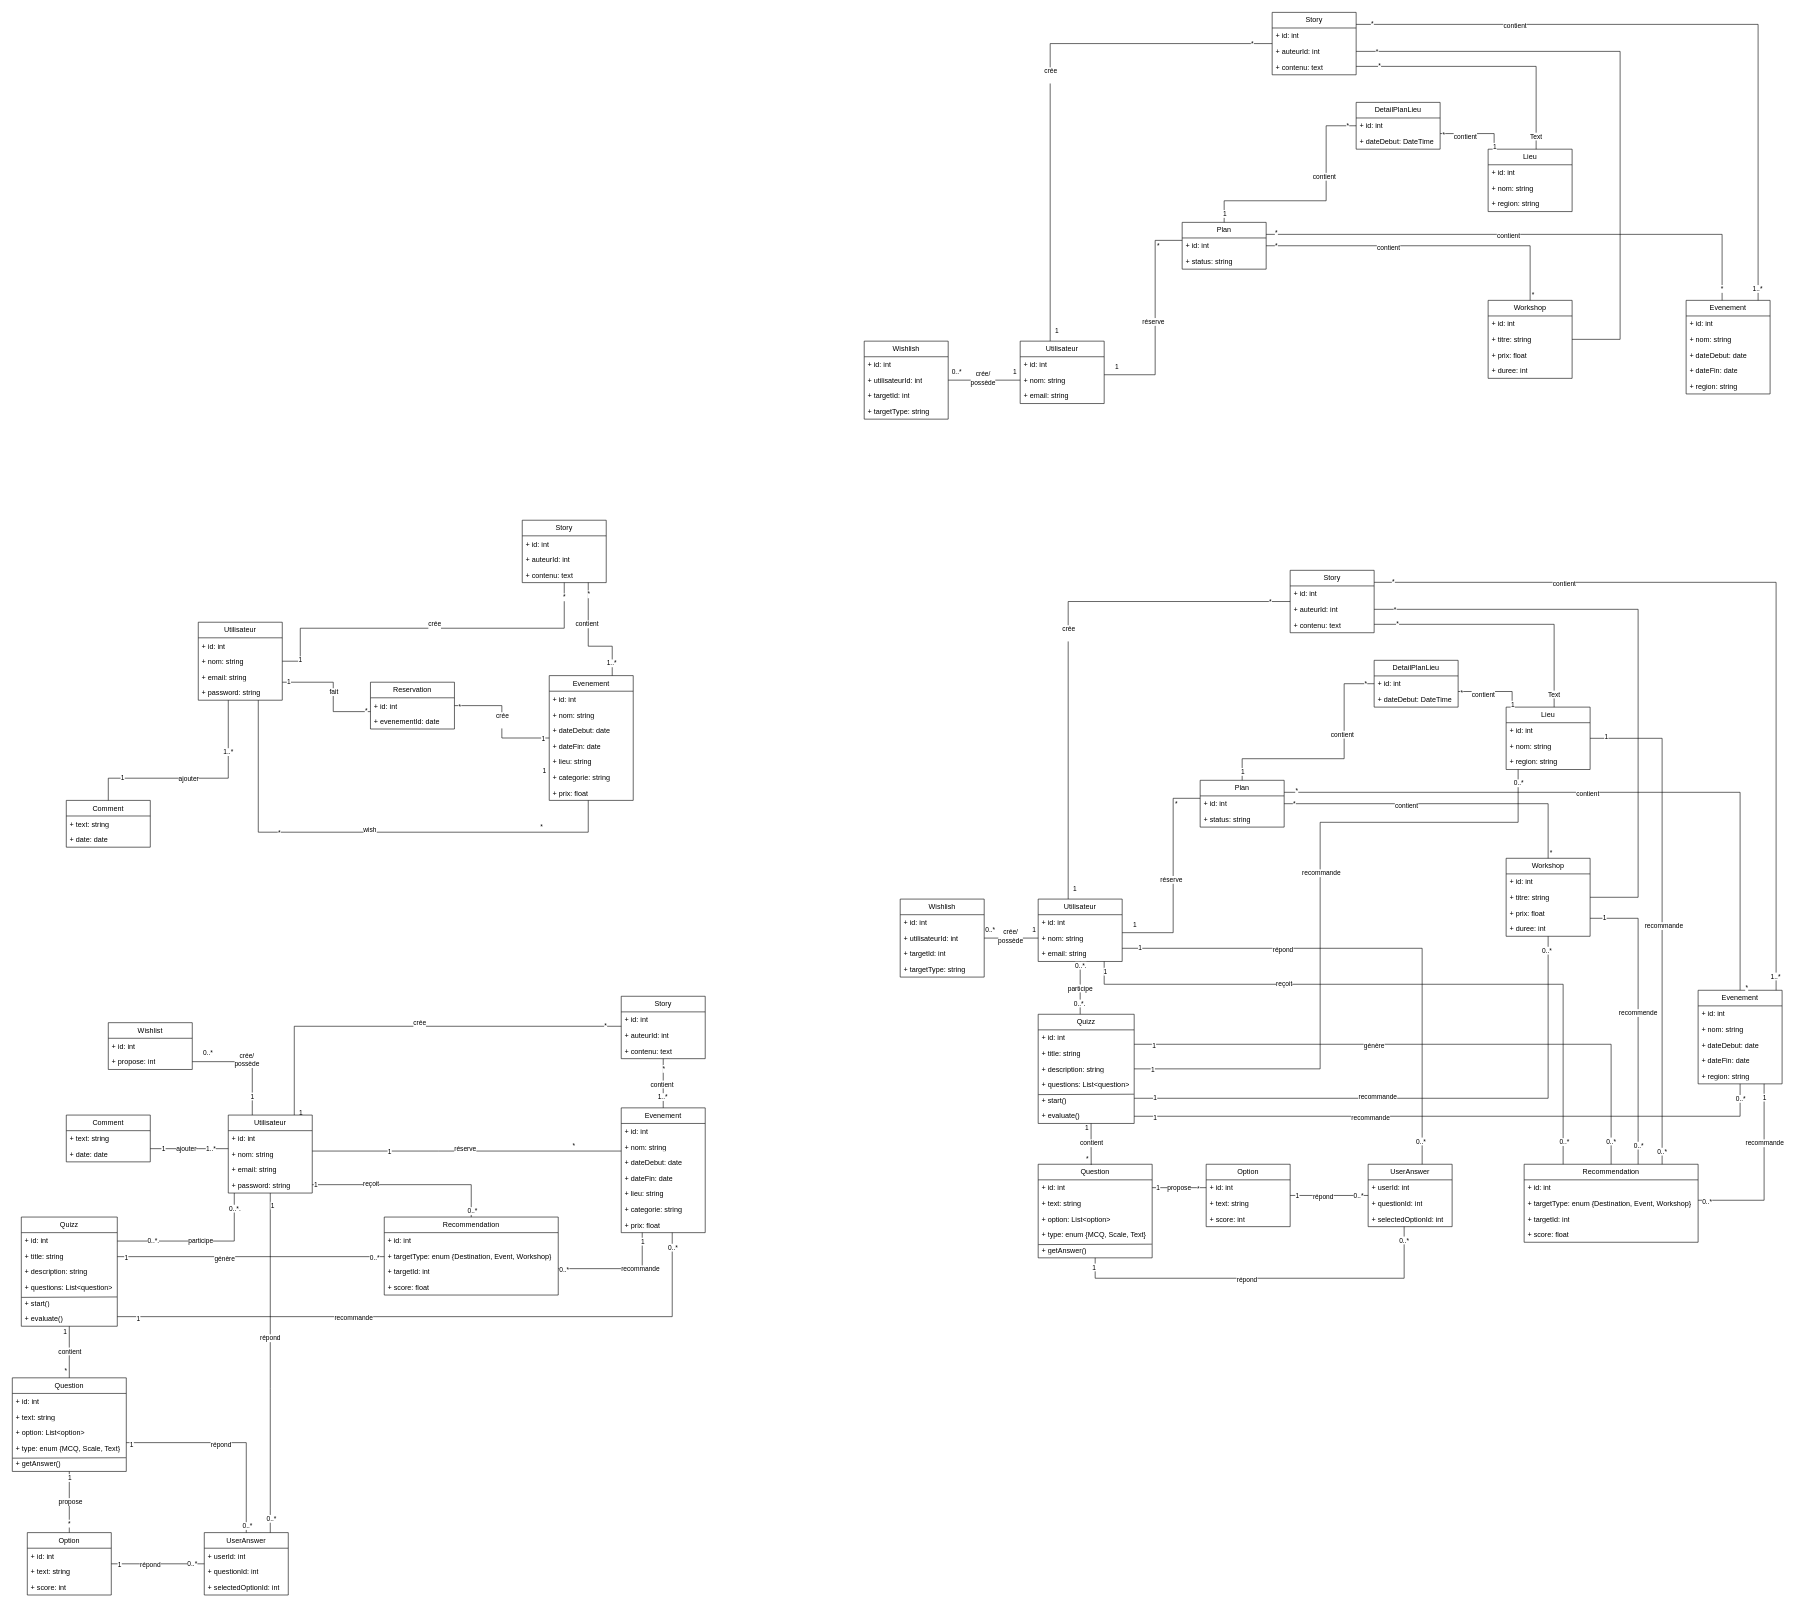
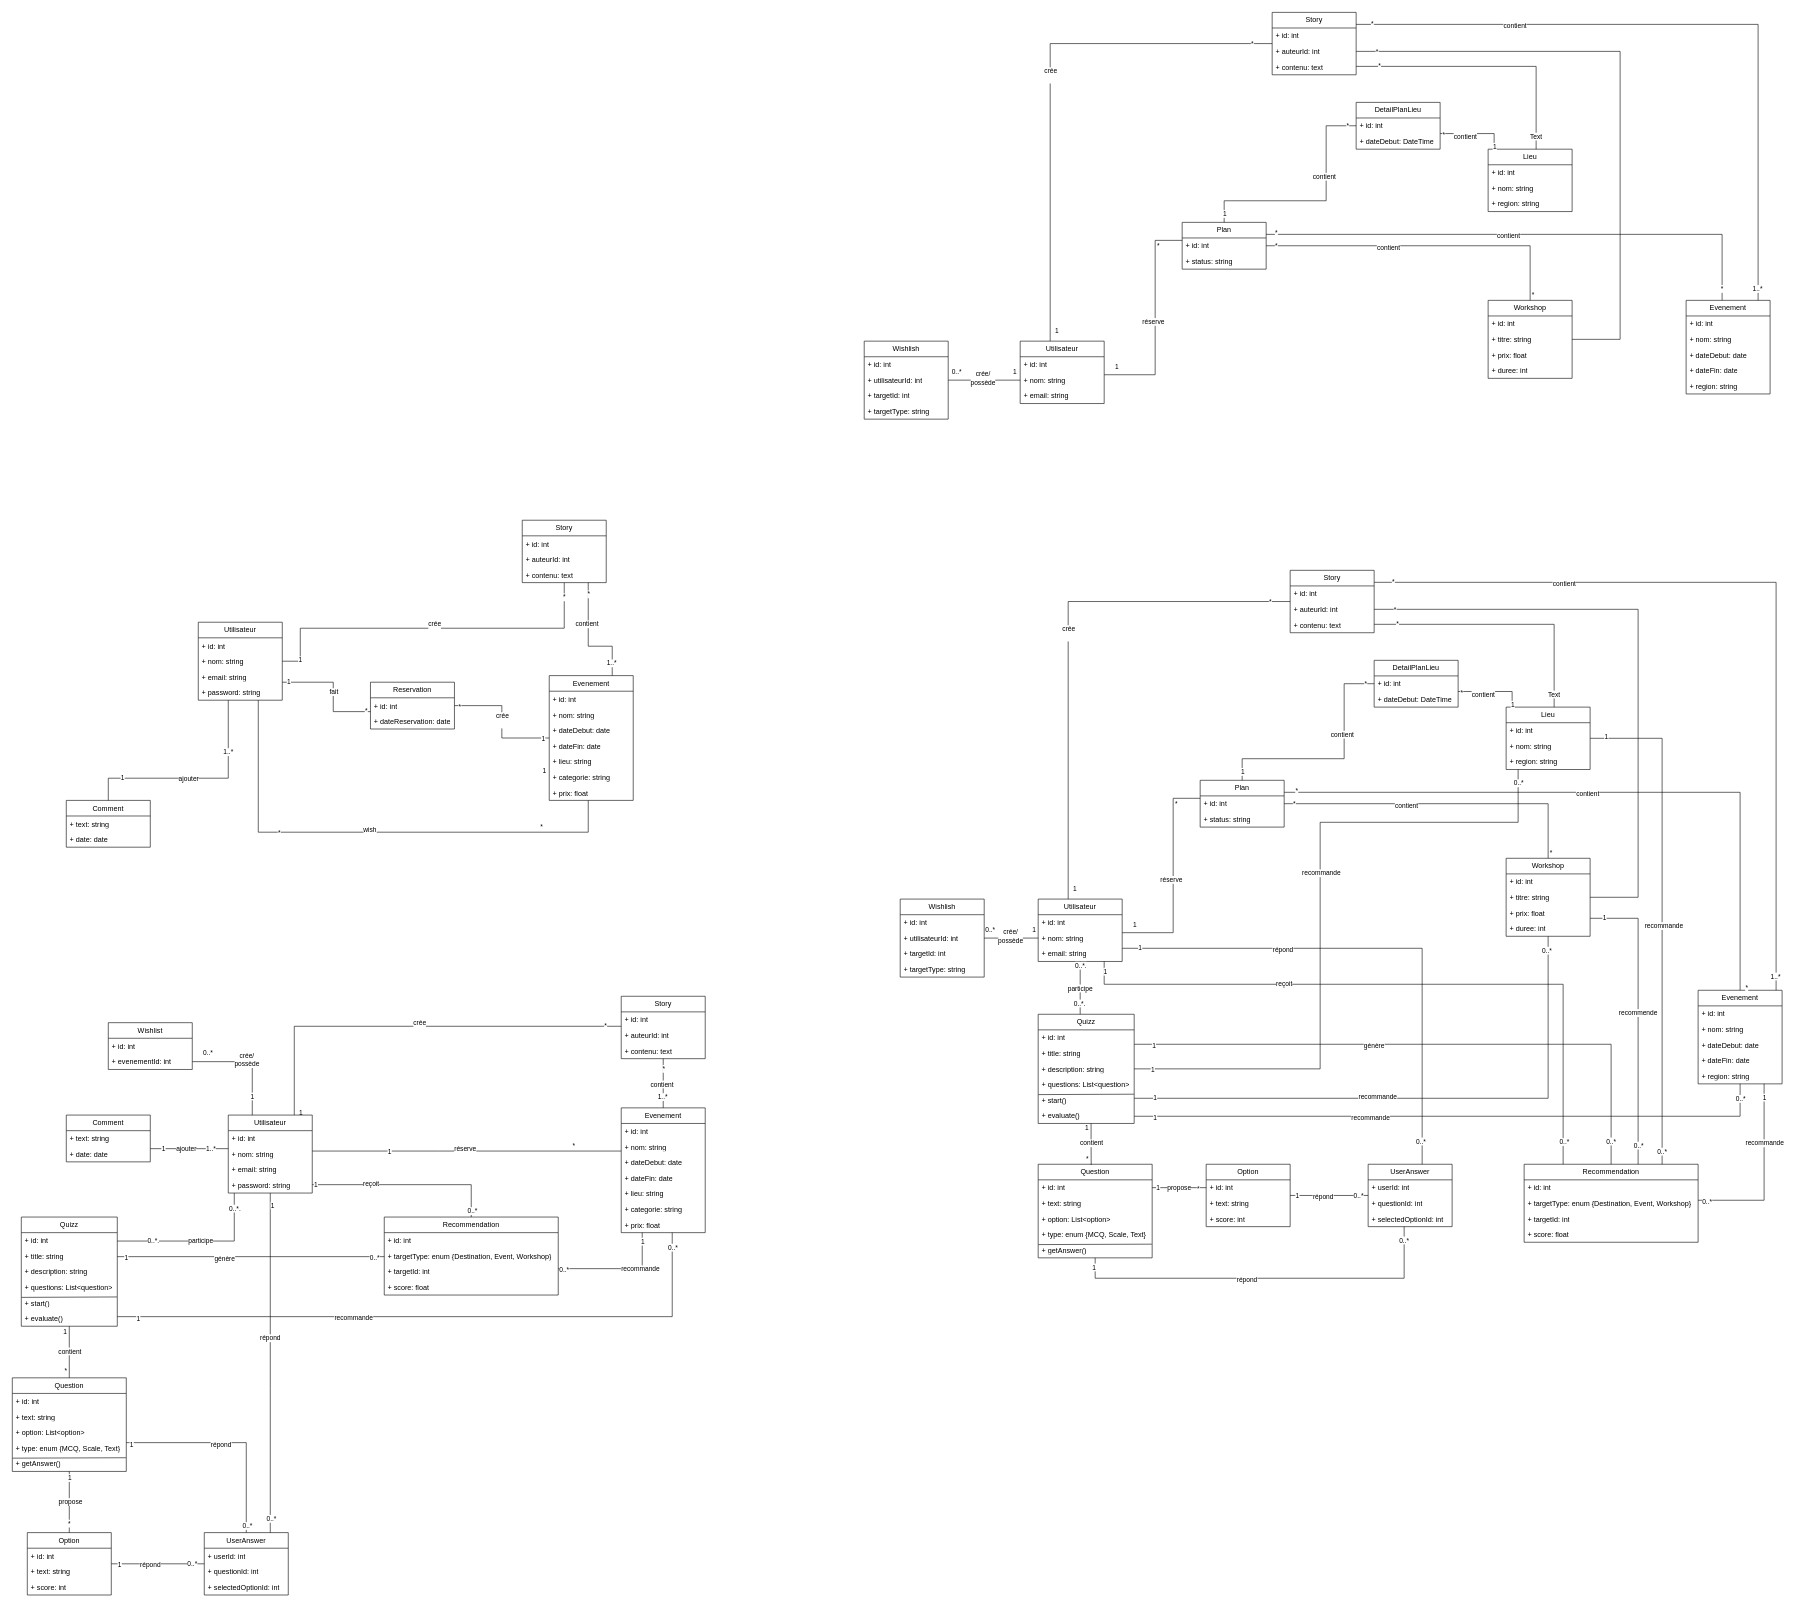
node "+ evenementId: date": label "+ evenementId: date" -> "+ dateReservation: date"
node "+ propose: int": label "+ propose: int" -> "+ evenementId: int"
